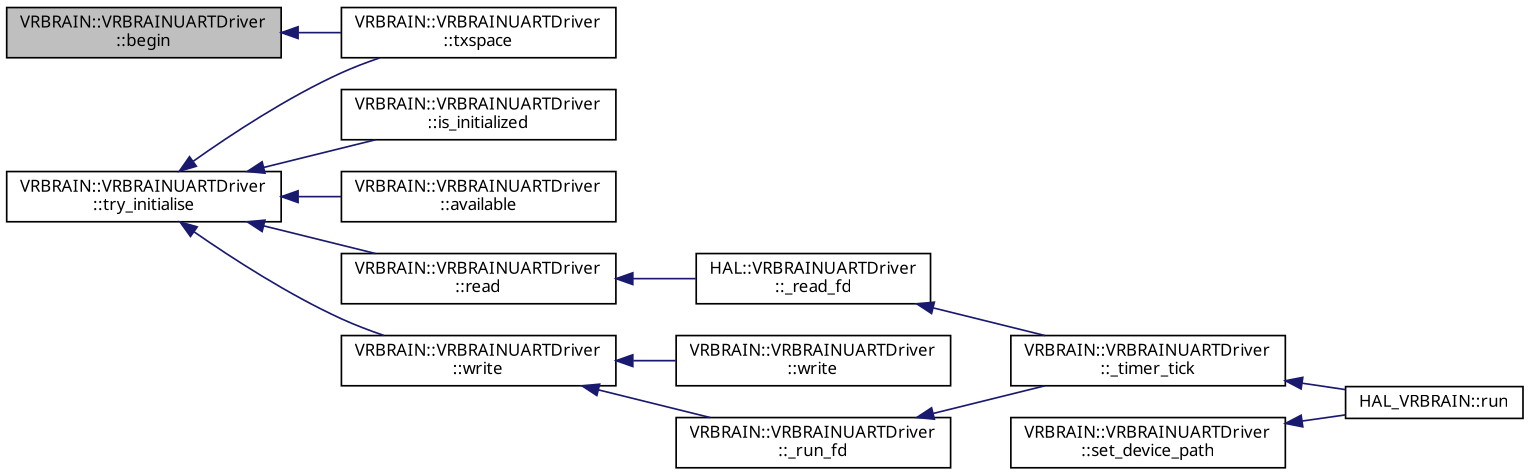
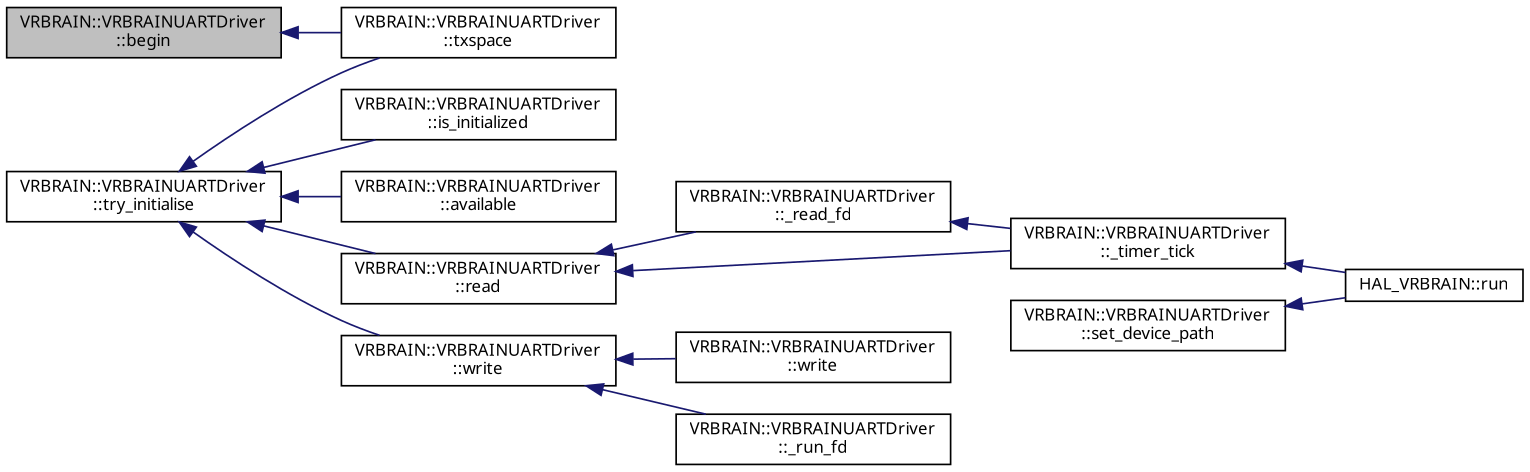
node "HAL::VRBRAINUARTDriver ::_read_fd": label "HAL::VRBRAINUARTDriver ::_read_fd" -> "VRBRAIN::VRBRAINUARTDriver ::_read_fd"
edge "VRBRAIN::VRBRAINUARTDriver ::_timer_tick" -> "VRBRAIN::VRBRAINUARTDriver ::_run_fd": now "VRBRAIN::VRBRAINUARTDriver ::_timer_tick" -> "VRBRAIN::VRBRAINUARTDriver ::read"
